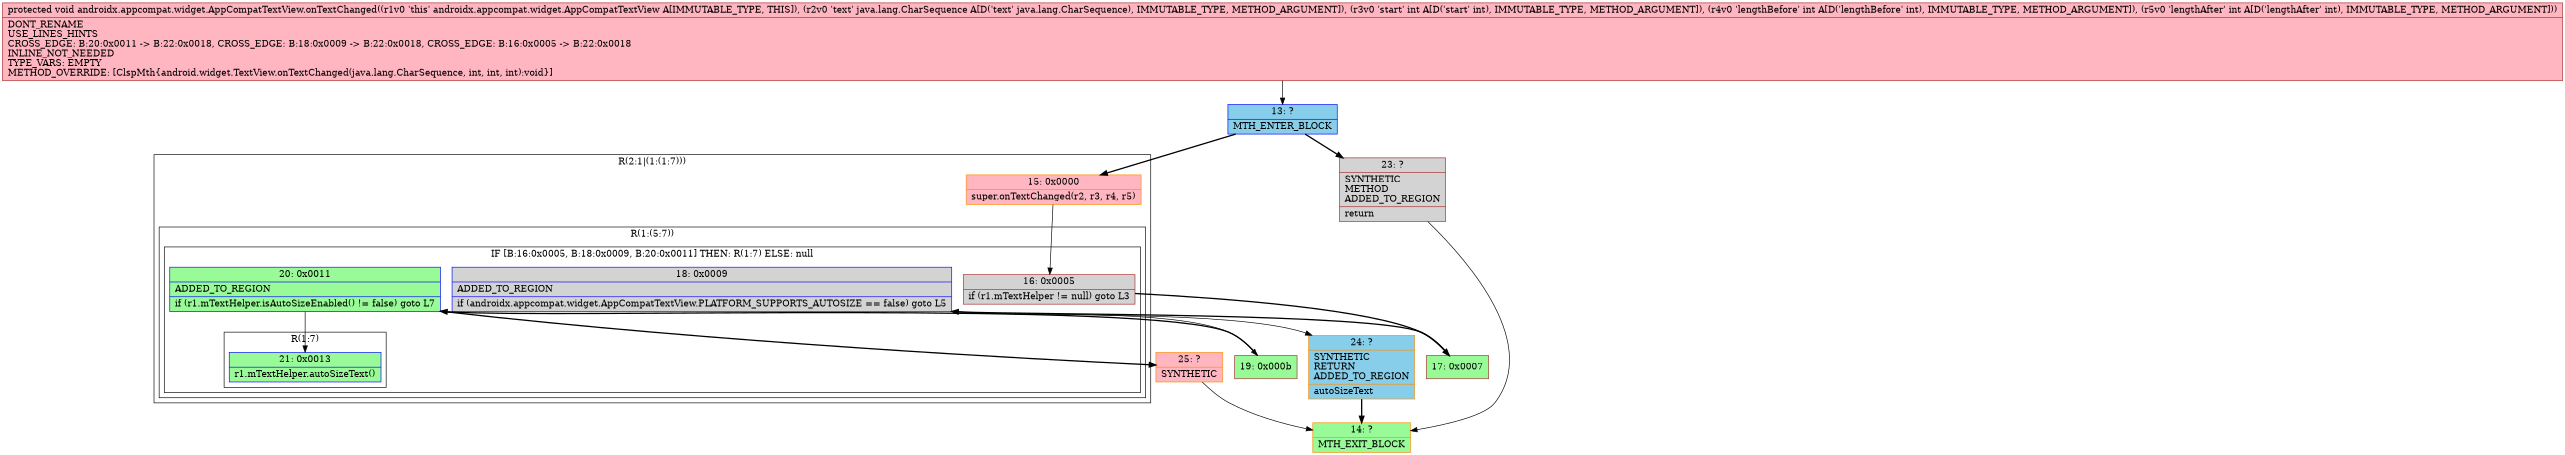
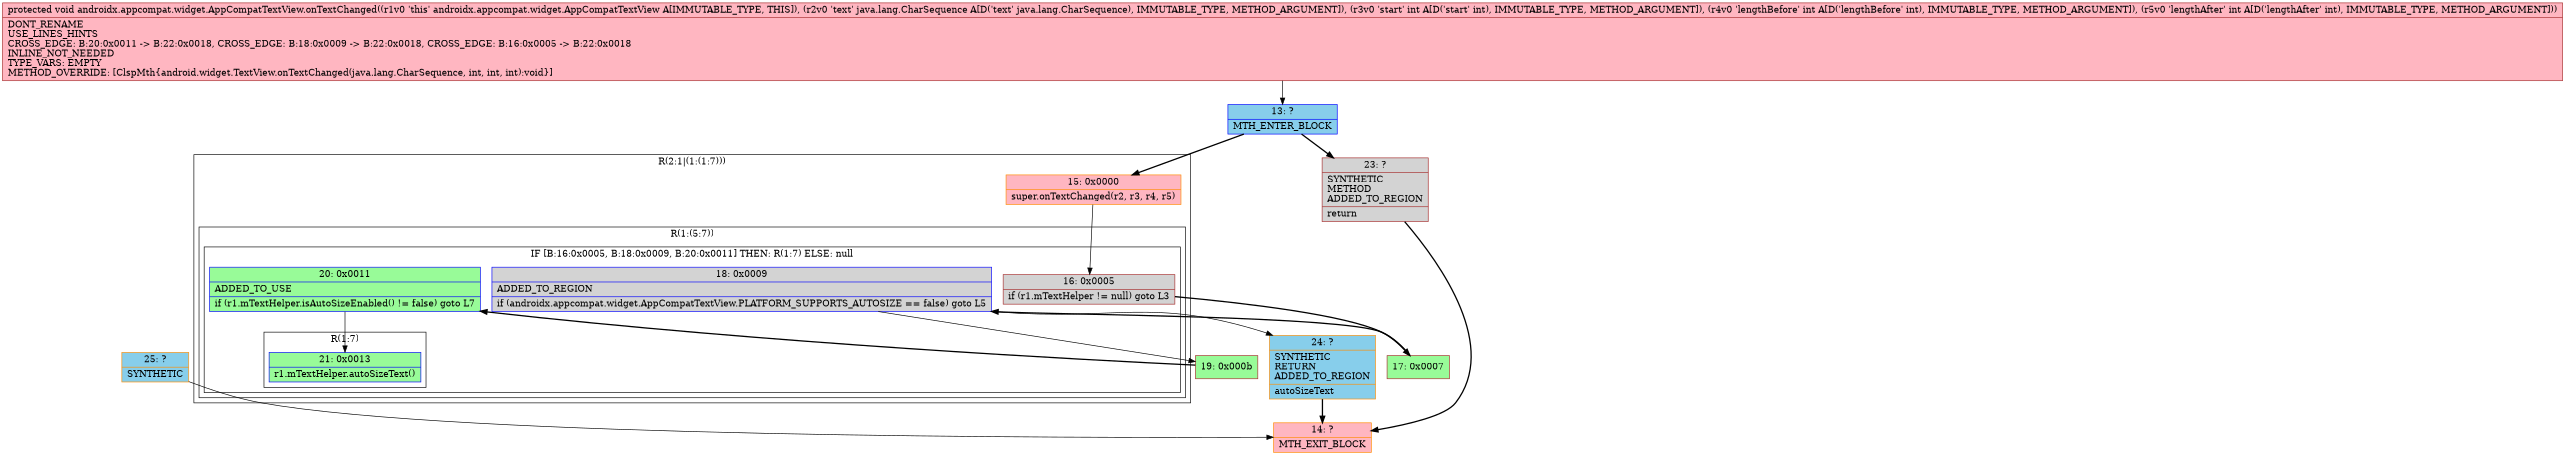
node "20: 0x0011": text "ADDED_TO_REGION" -> "ADDED_TO_USE"
edge "20: 0x0011" -> "25: ?": removed
edge "23: ?" -> "14: ?": style solid -> bold
node "25: ?": fillcolor lightpink -> skyblue
node "14: ?": fillcolor palegreen -> lightpink
